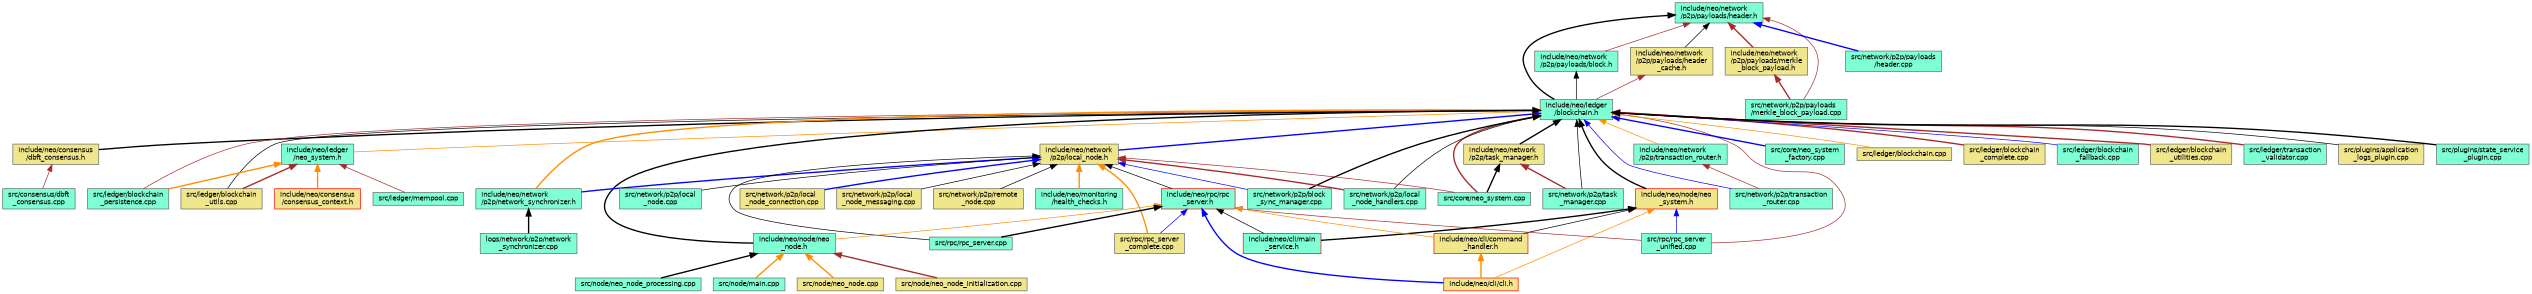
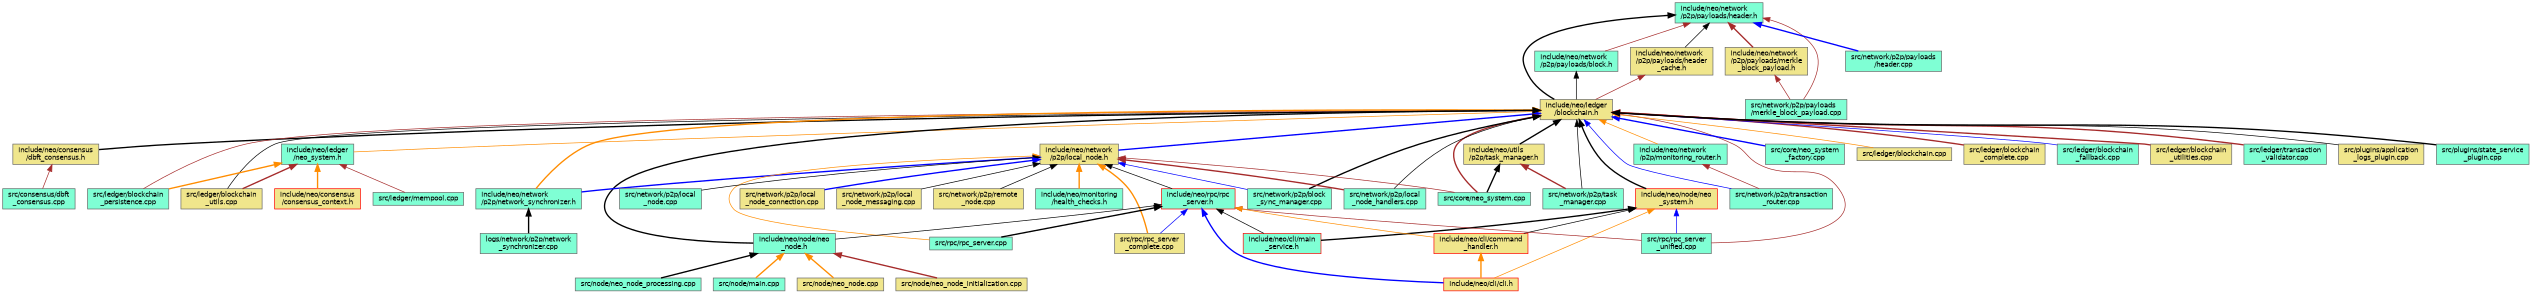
edge "src/network/p2p/payloads /merkle_block_payload.cpp" -> "include/neo/network /p2p/payloads/merkle _block_payload.h": style bold -> solid
node "include/neo/ledger /blockchain.h": fillcolor aquamarine -> khaki
node "include/neo/network /p2p/task_manager.h": label "include/neo/network /p2p/task_manager.h" -> "include/neo/utils /p2p/task_manager.h"
node "include/neo/network /p2p/transaction_router.h": label "include/neo/network /p2p/transaction_router.h" -> "include/neo/network /p2p/monitoring_router.h"
edge "src/rpc/rpc_server.cpp" -> "include/neo/network /p2p/local_node.h": color black -> darkorange
edge "include/neo/node/neo _node.h" -> "include/neo/rpc/rpc _server.h": color darkorange -> black
